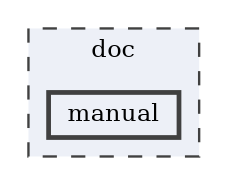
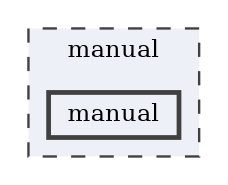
cluster "doc": label "doc" -> "manual"
